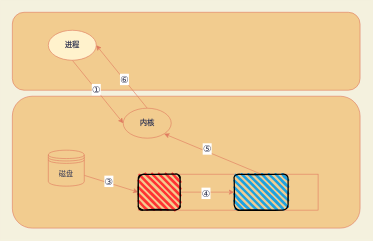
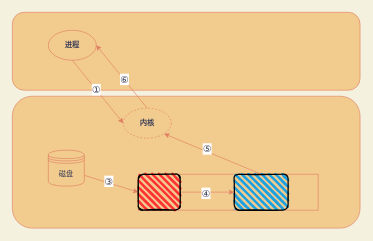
node "进程": fillcolor #fff2cc -> #f2cc8f
node "内核": style solid -> dashed
